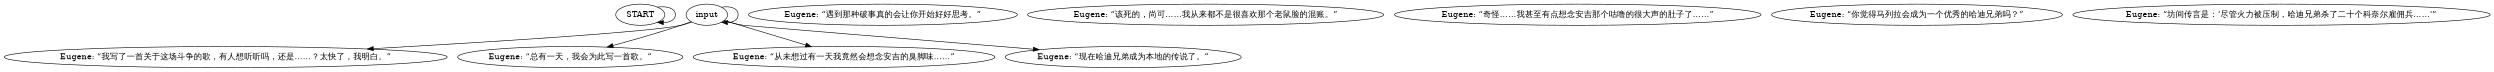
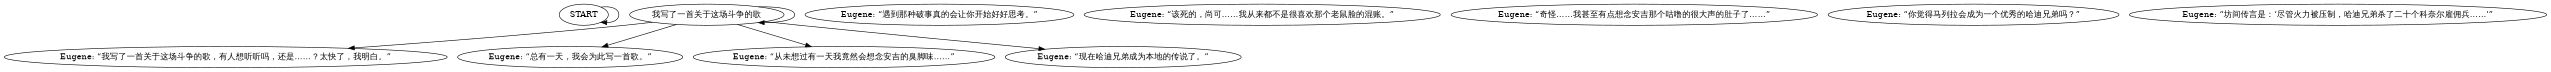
node "input": label "input" -> "我写了一首关于这场斗争的歌"
